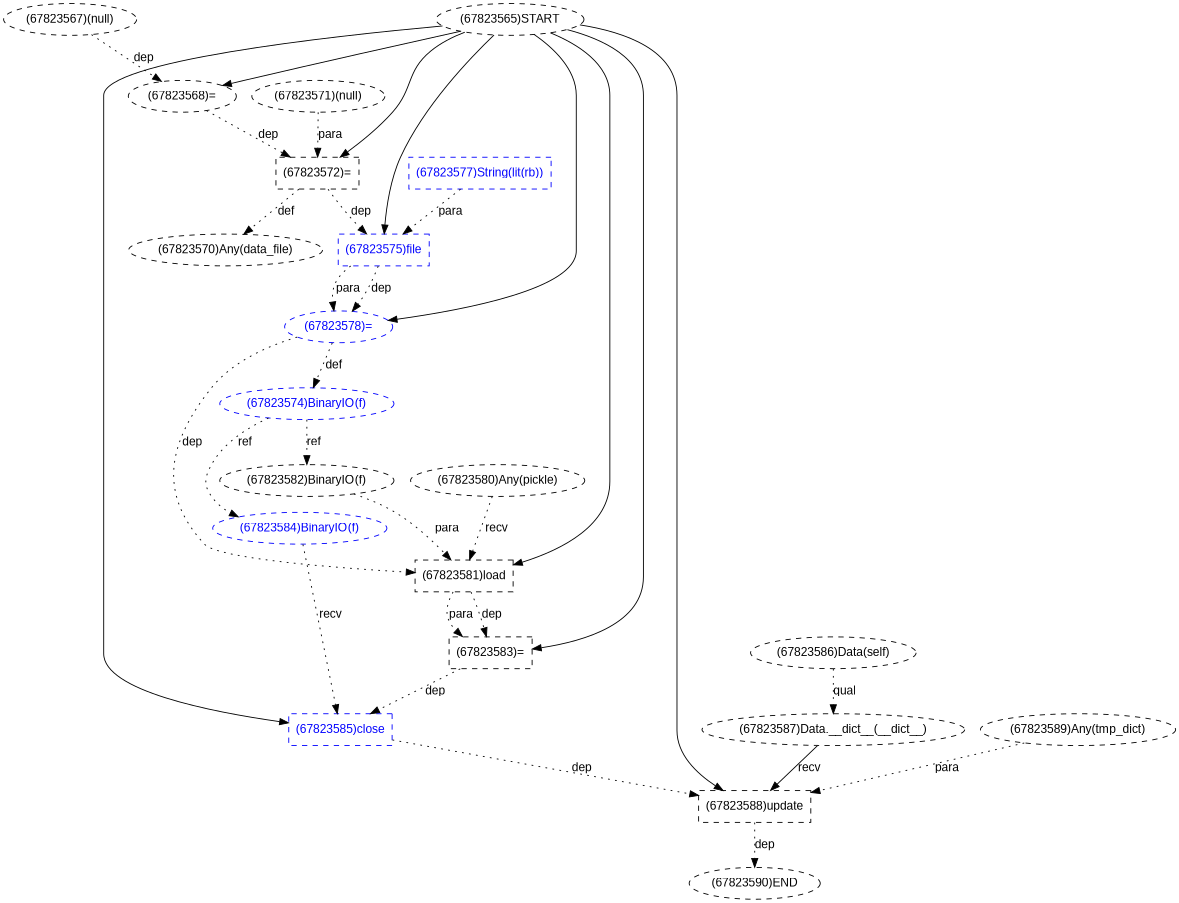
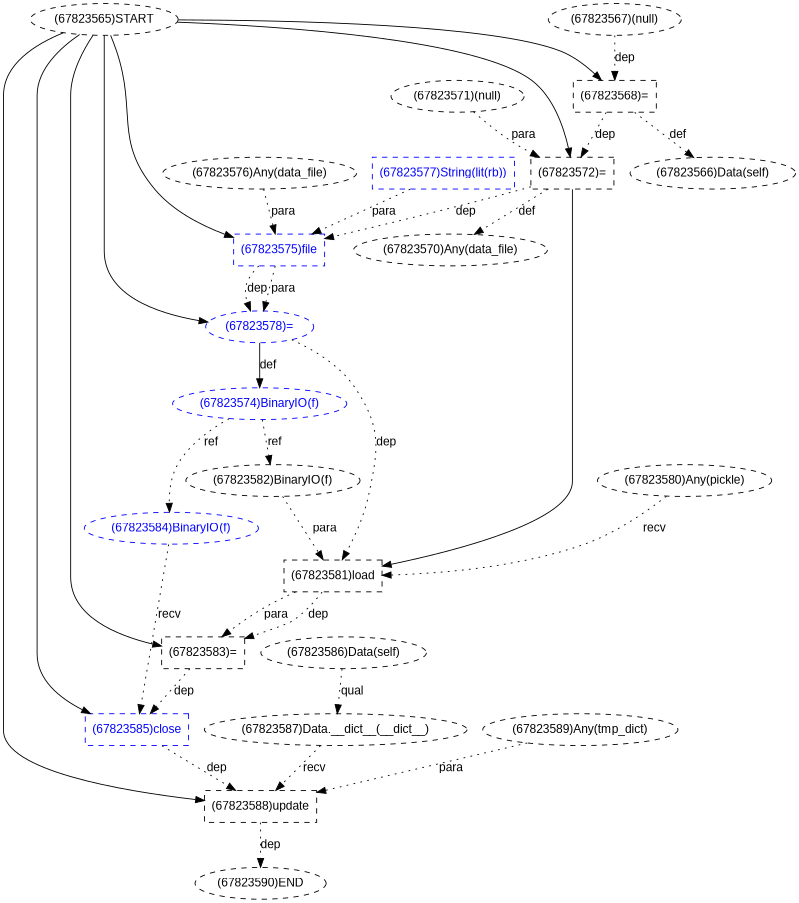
node "(67823568)=": shape ellipse -> box
node "(67823576)Any(data_file)": added
node "(67823566)Data(self)": added
edge "(67823565)START" -> "(67823581)load": now "(67823572)=" -> "(67823581)load"
edge "(67823578)=" -> "(67823574)BinaryIO(f)": style dotted -> solid
edge "(67823587)Data.__dict__(__dict__)" -> "(67823588)update": style solid -> dotted
